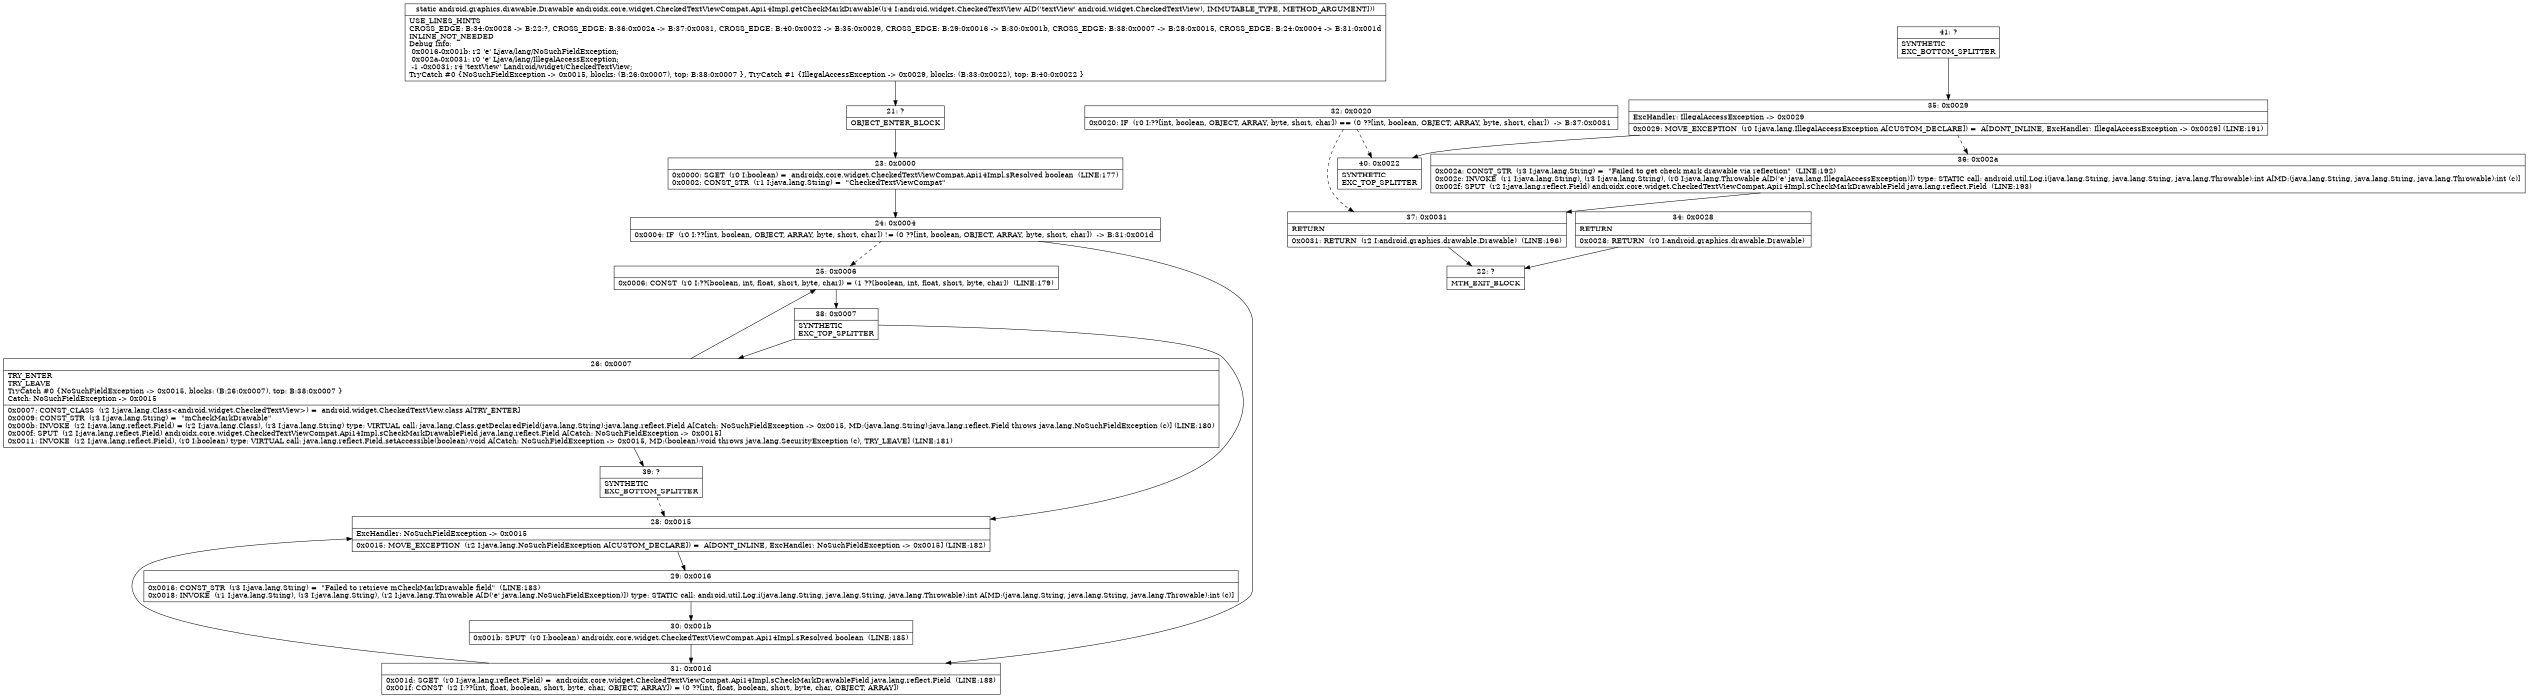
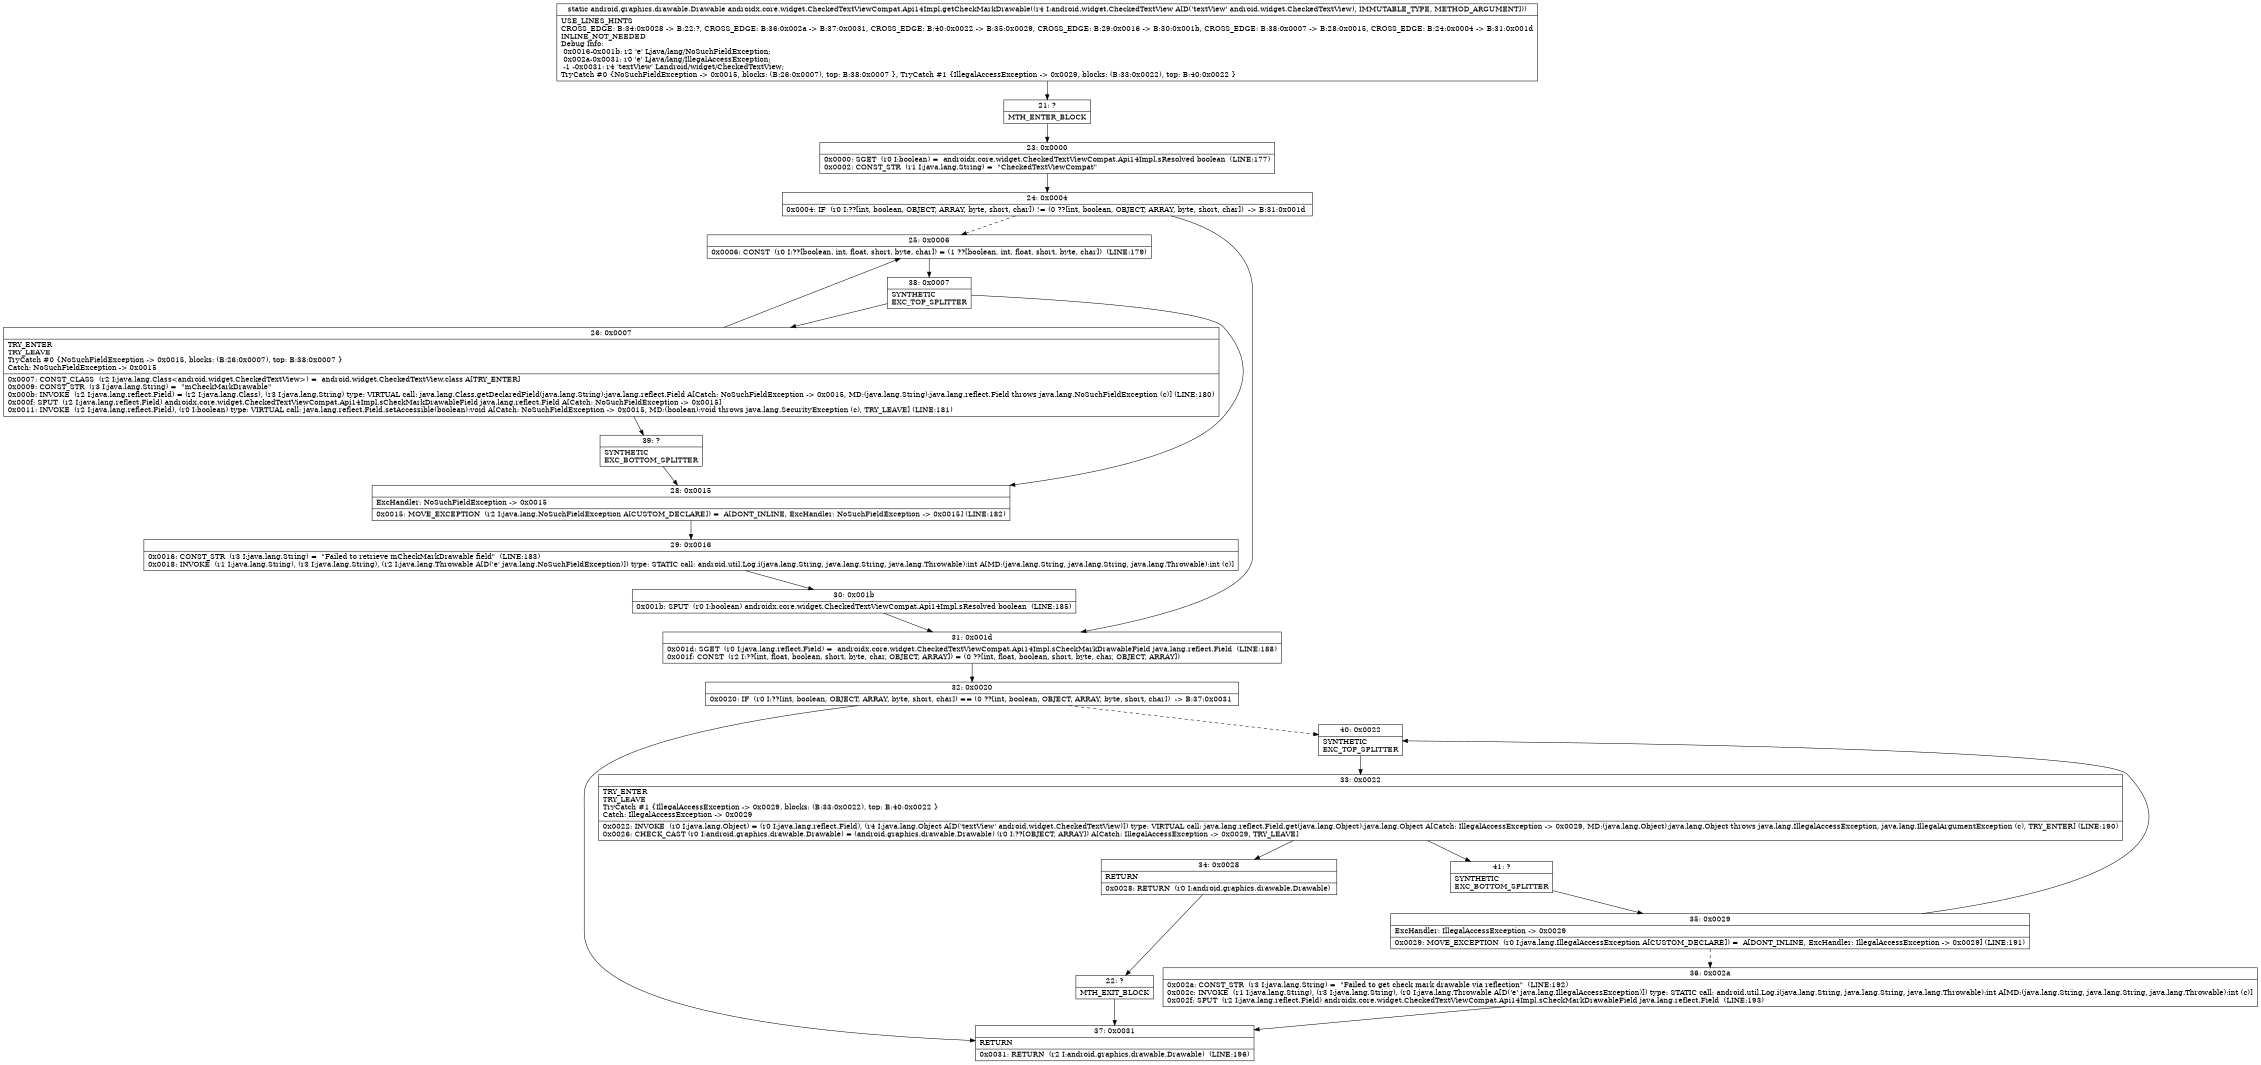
node "21: ?": text "OBJECT_ENTER_BLOCK" -> "MTH_ENTER_BLOCK"
edge "32: 0x0020" -> "37: 0x0031": style dashed -> solid
edge "37: 0x0031" -> "22: ?": reversed
edge "39: ?" -> "28: 0x0015": style dashed -> solid
edge "31: 0x001d" -> "28: 0x0015": now "31: 0x001d" -> "32: 0x0020"
node "33: 0x0022": added
